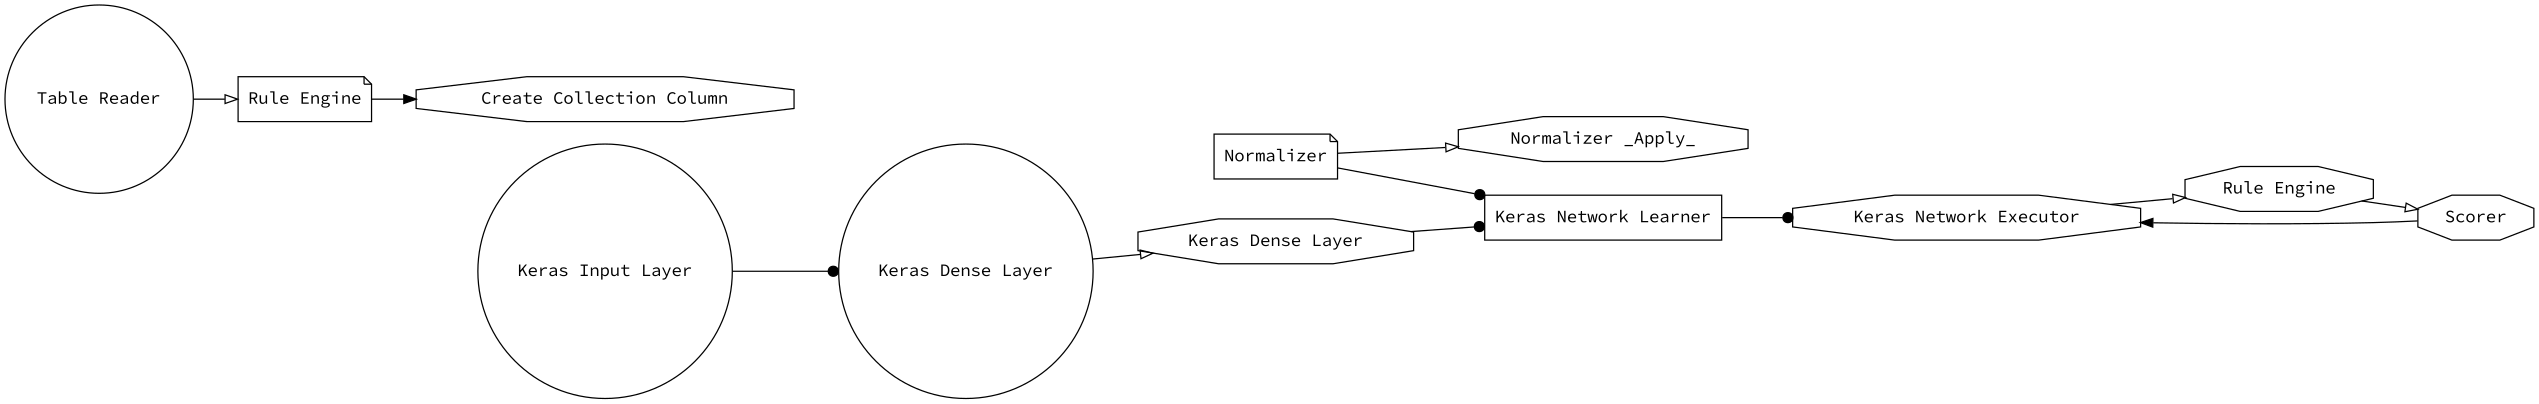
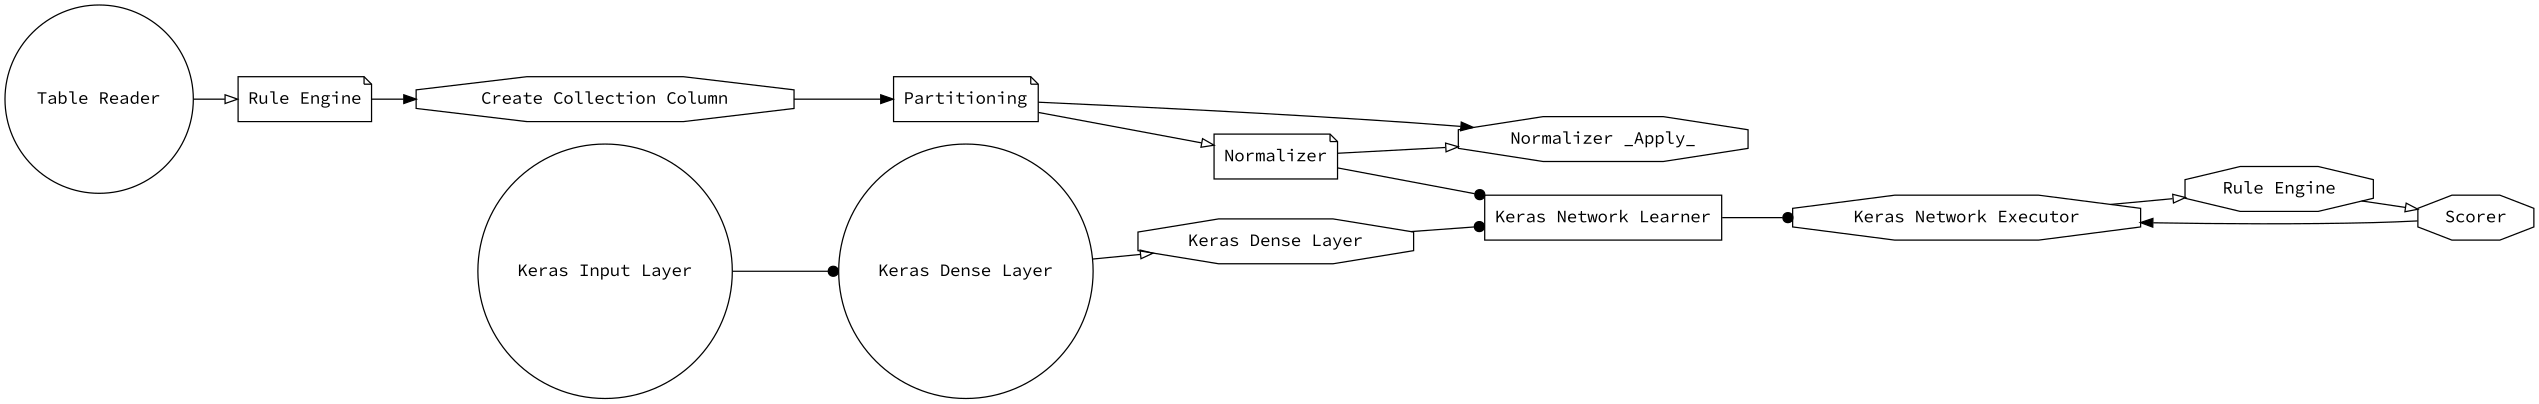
node "Partitioning": added
